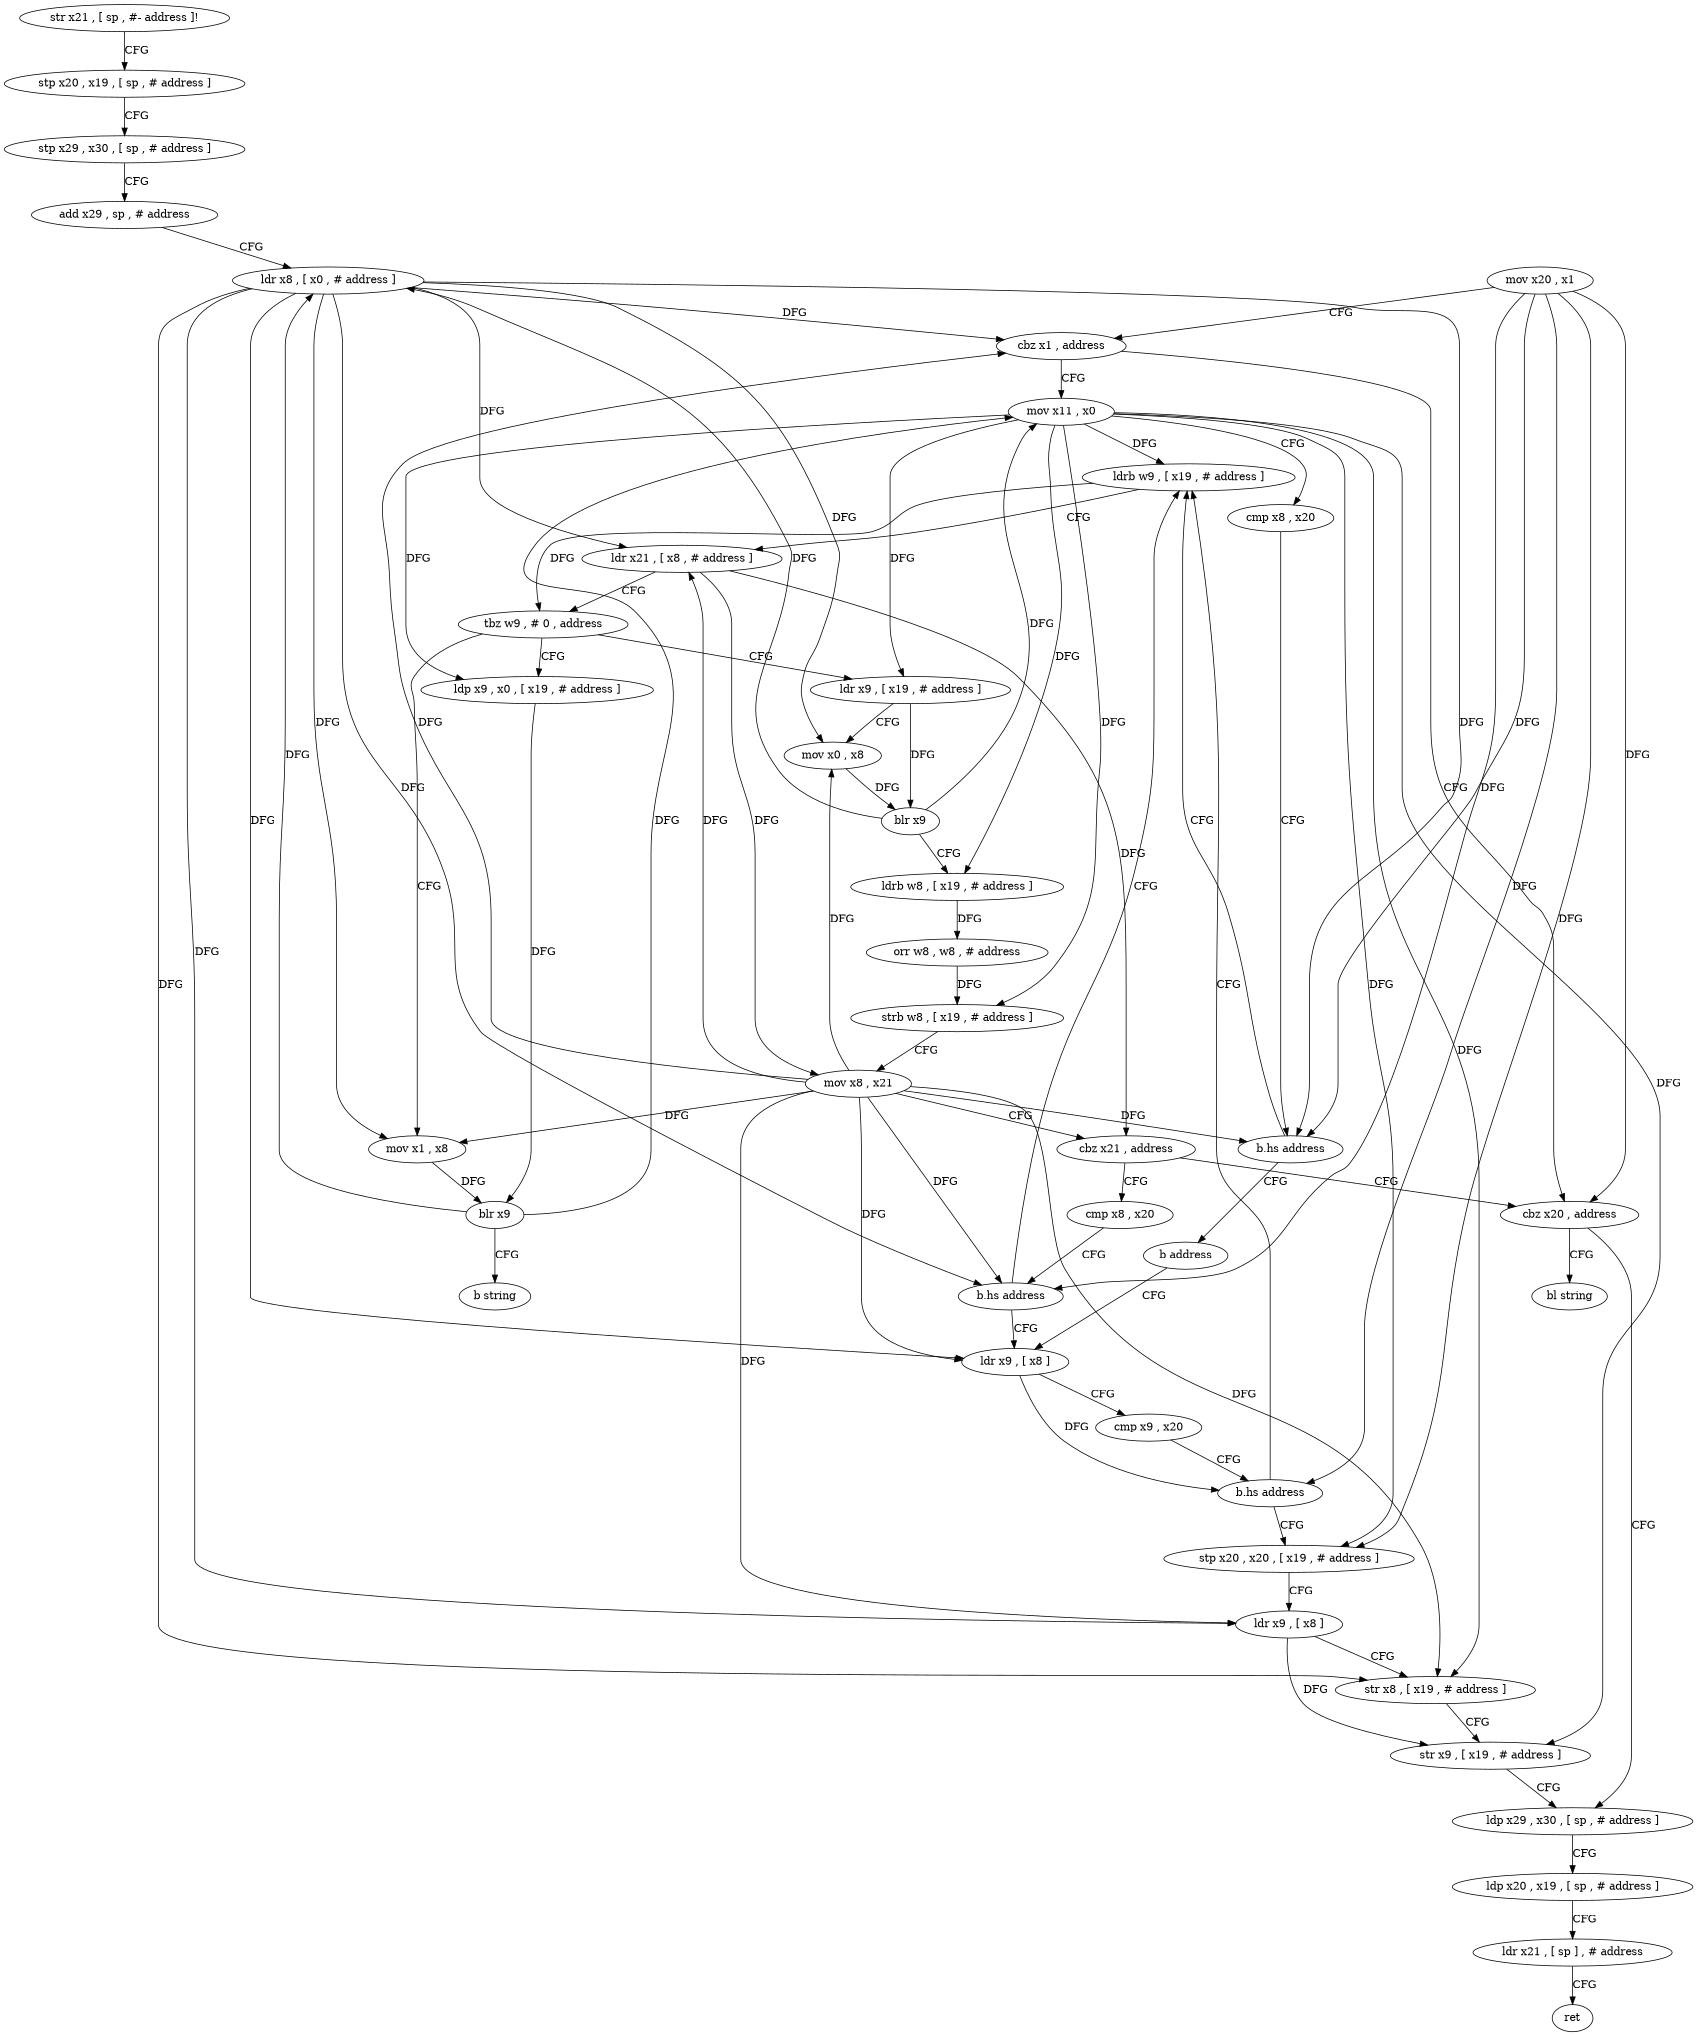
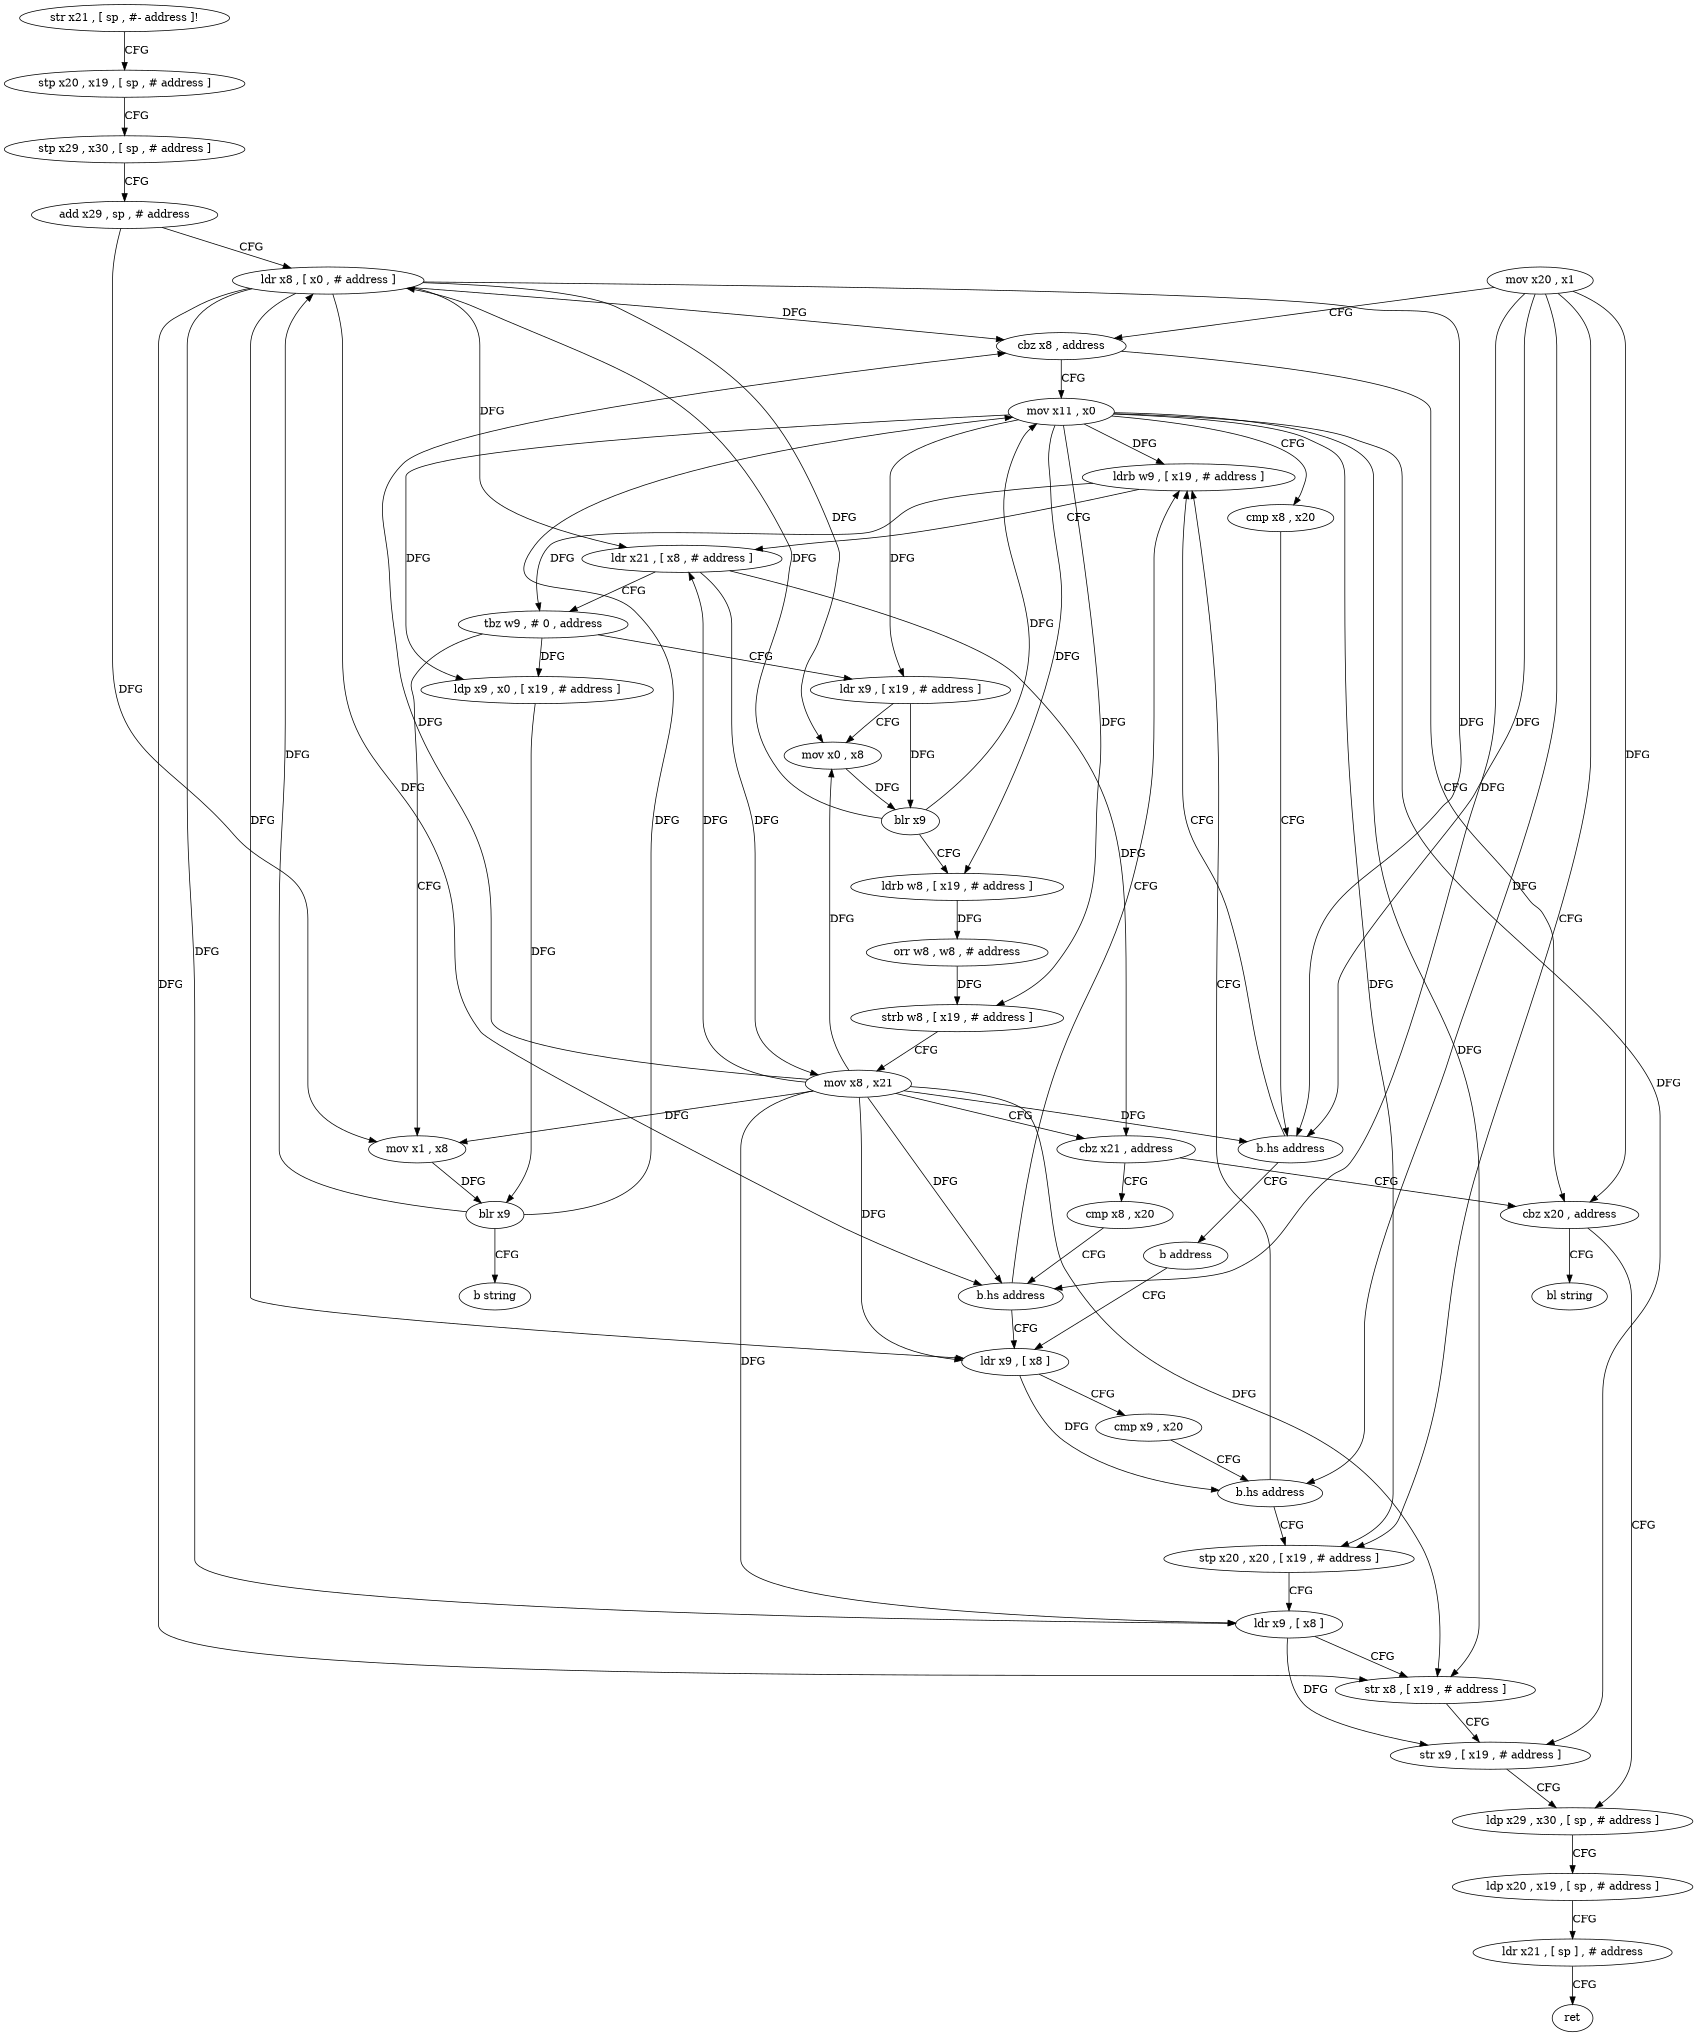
node "cbz x1 , address": label "cbz x1 , address" -> "cbz x8 , address"
edge "tbz w9 , # 0 , address" -> "ldp x9 , x0 , [ x19 , # address ]": label "CFG" -> "DFG"
edge "ldr x8 , [ x0 , # address ]" -> "mov x1 , x8": now "add x29 , sp , # address" -> "mov x1 , x8"
edge "mov x20 , x1" -> "stp x20 , x20 , [ x19 , # address ]": label "DFG" -> "CFG"
